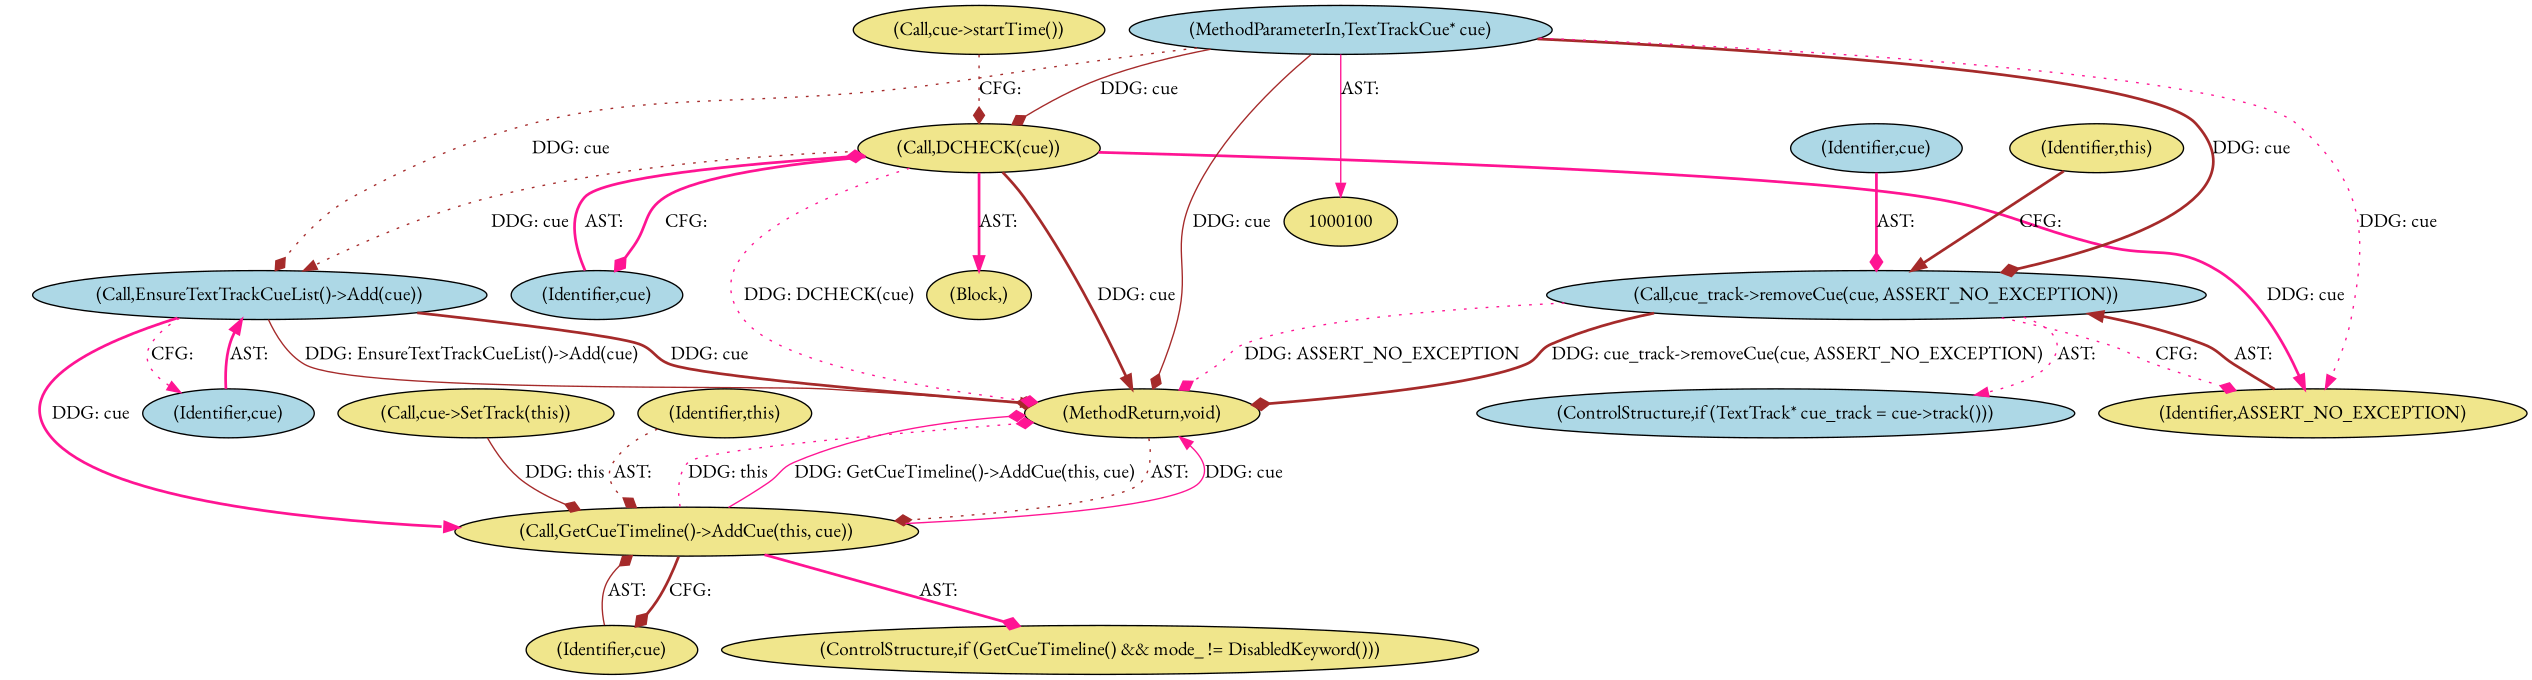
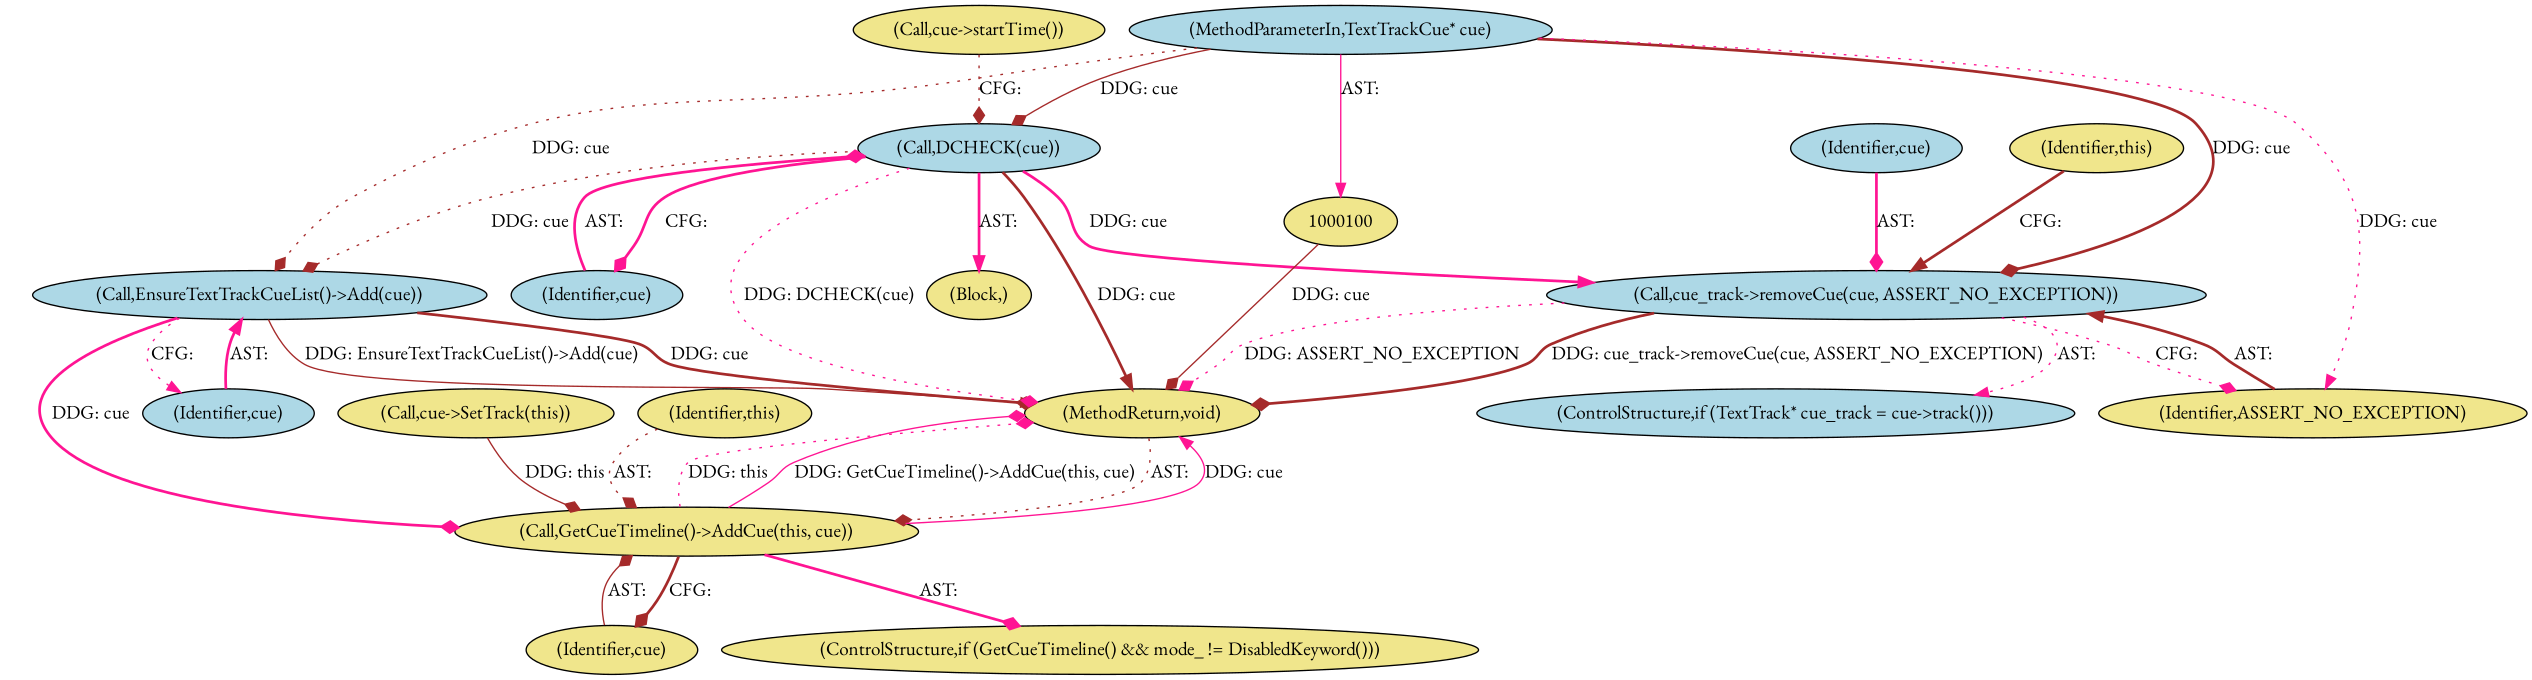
node "(Call,DCHECK(cue))": fillcolor khaki -> lightblue
edge "(Call,DCHECK(cue))" -> "(Call,EnsureTextTrackCueList()->Add(cue))": arrowhead normal -> diamond
edge "(Call,DCHECK(cue))" -> "(Identifier,ASSERT_NO_EXCEPTION)": now "(Call,DCHECK(cue))" -> "(Call,cue_track->removeCue(cue, ASSERT_NO_EXCEPTION))"
edge "(MethodParameterIn,TextTrackCue* cue)" -> "(MethodReturn,void)": now "1000100" -> "(MethodReturn,void)"
edge "(Call,EnsureTextTrackCueList()->Add(cue))" -> "(Call,GetCueTimeline()->AddCue(this, cue))": arrowhead normal -> diamond
